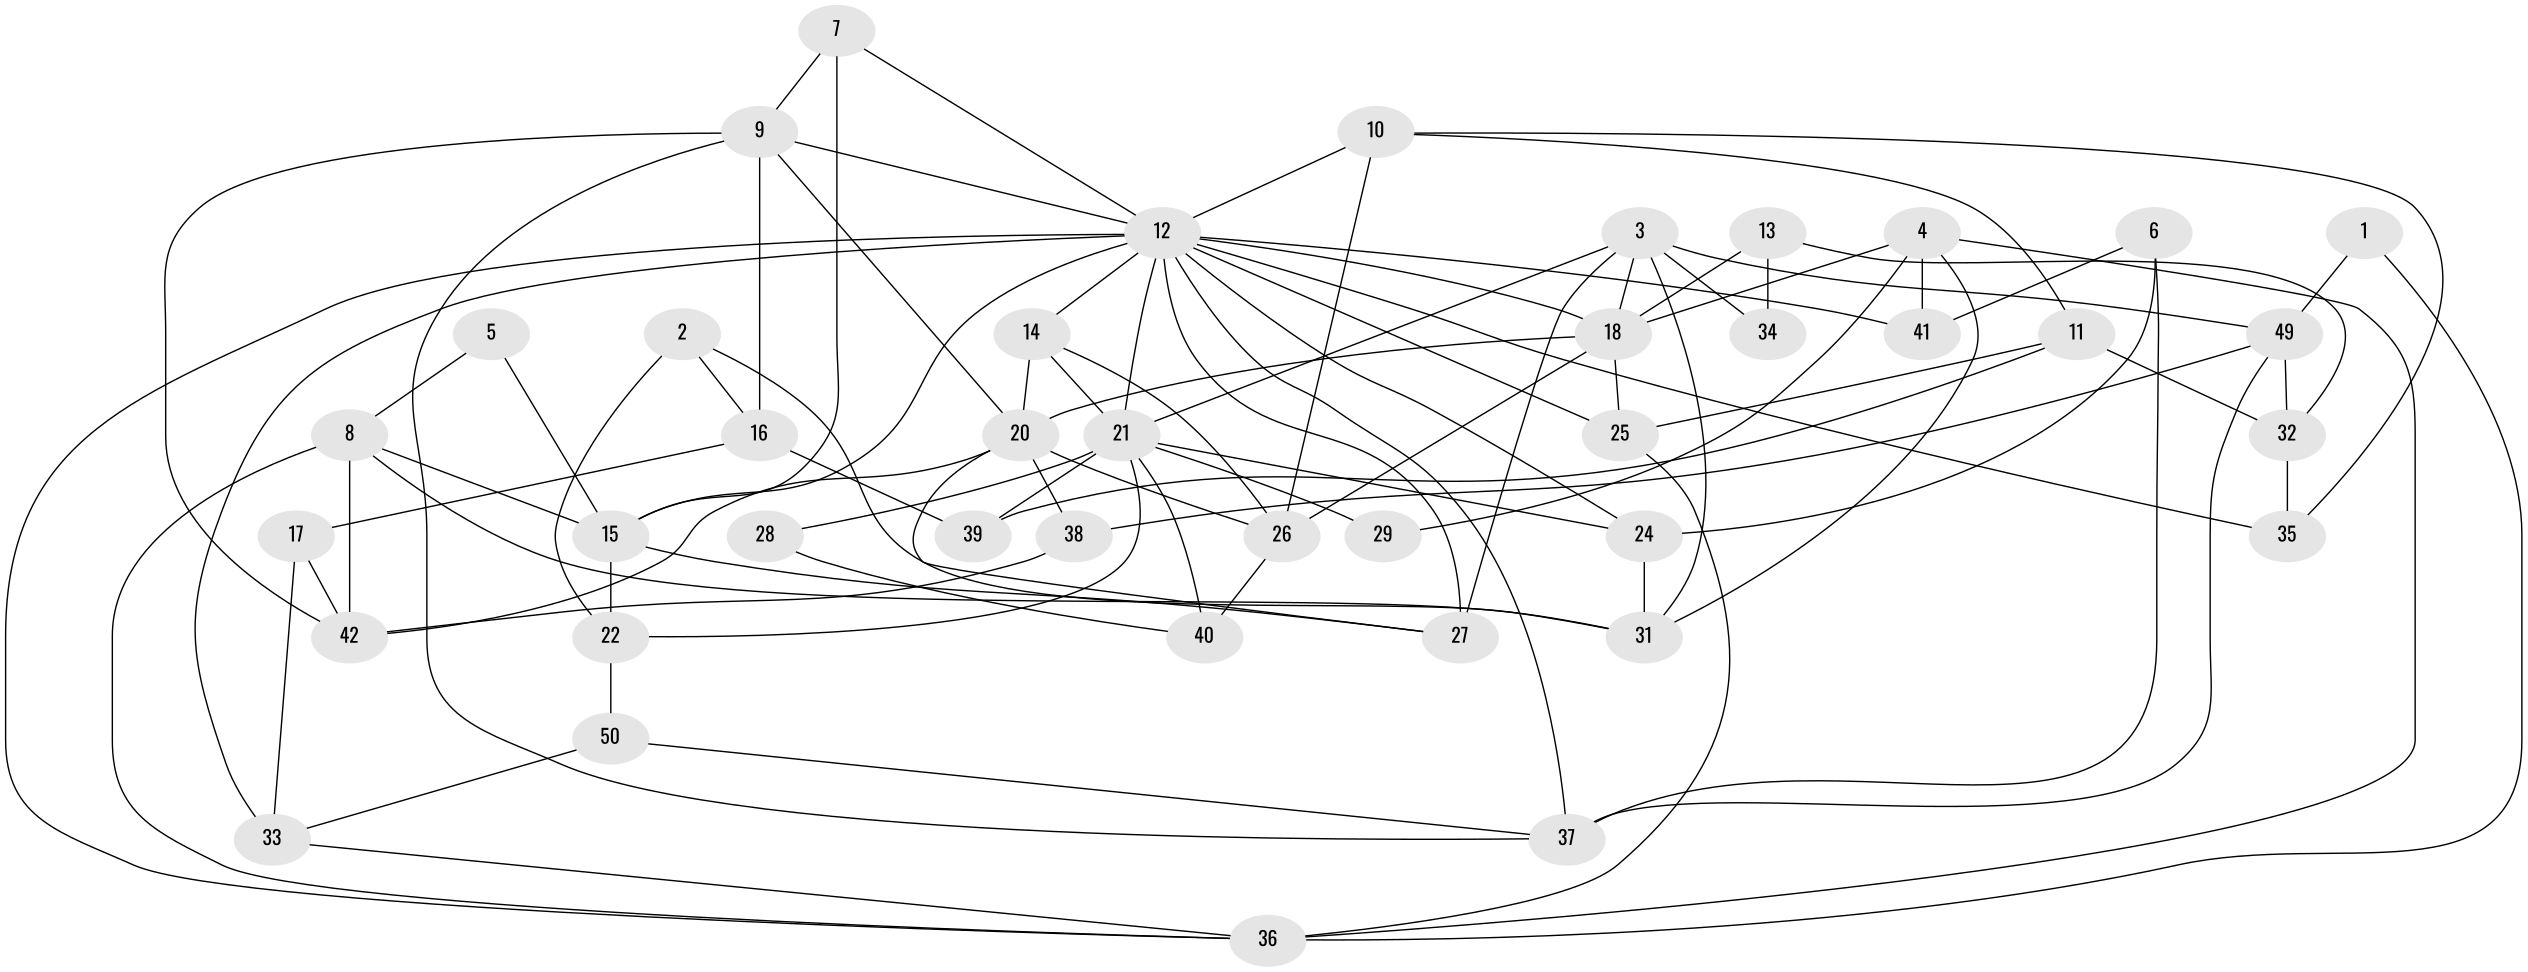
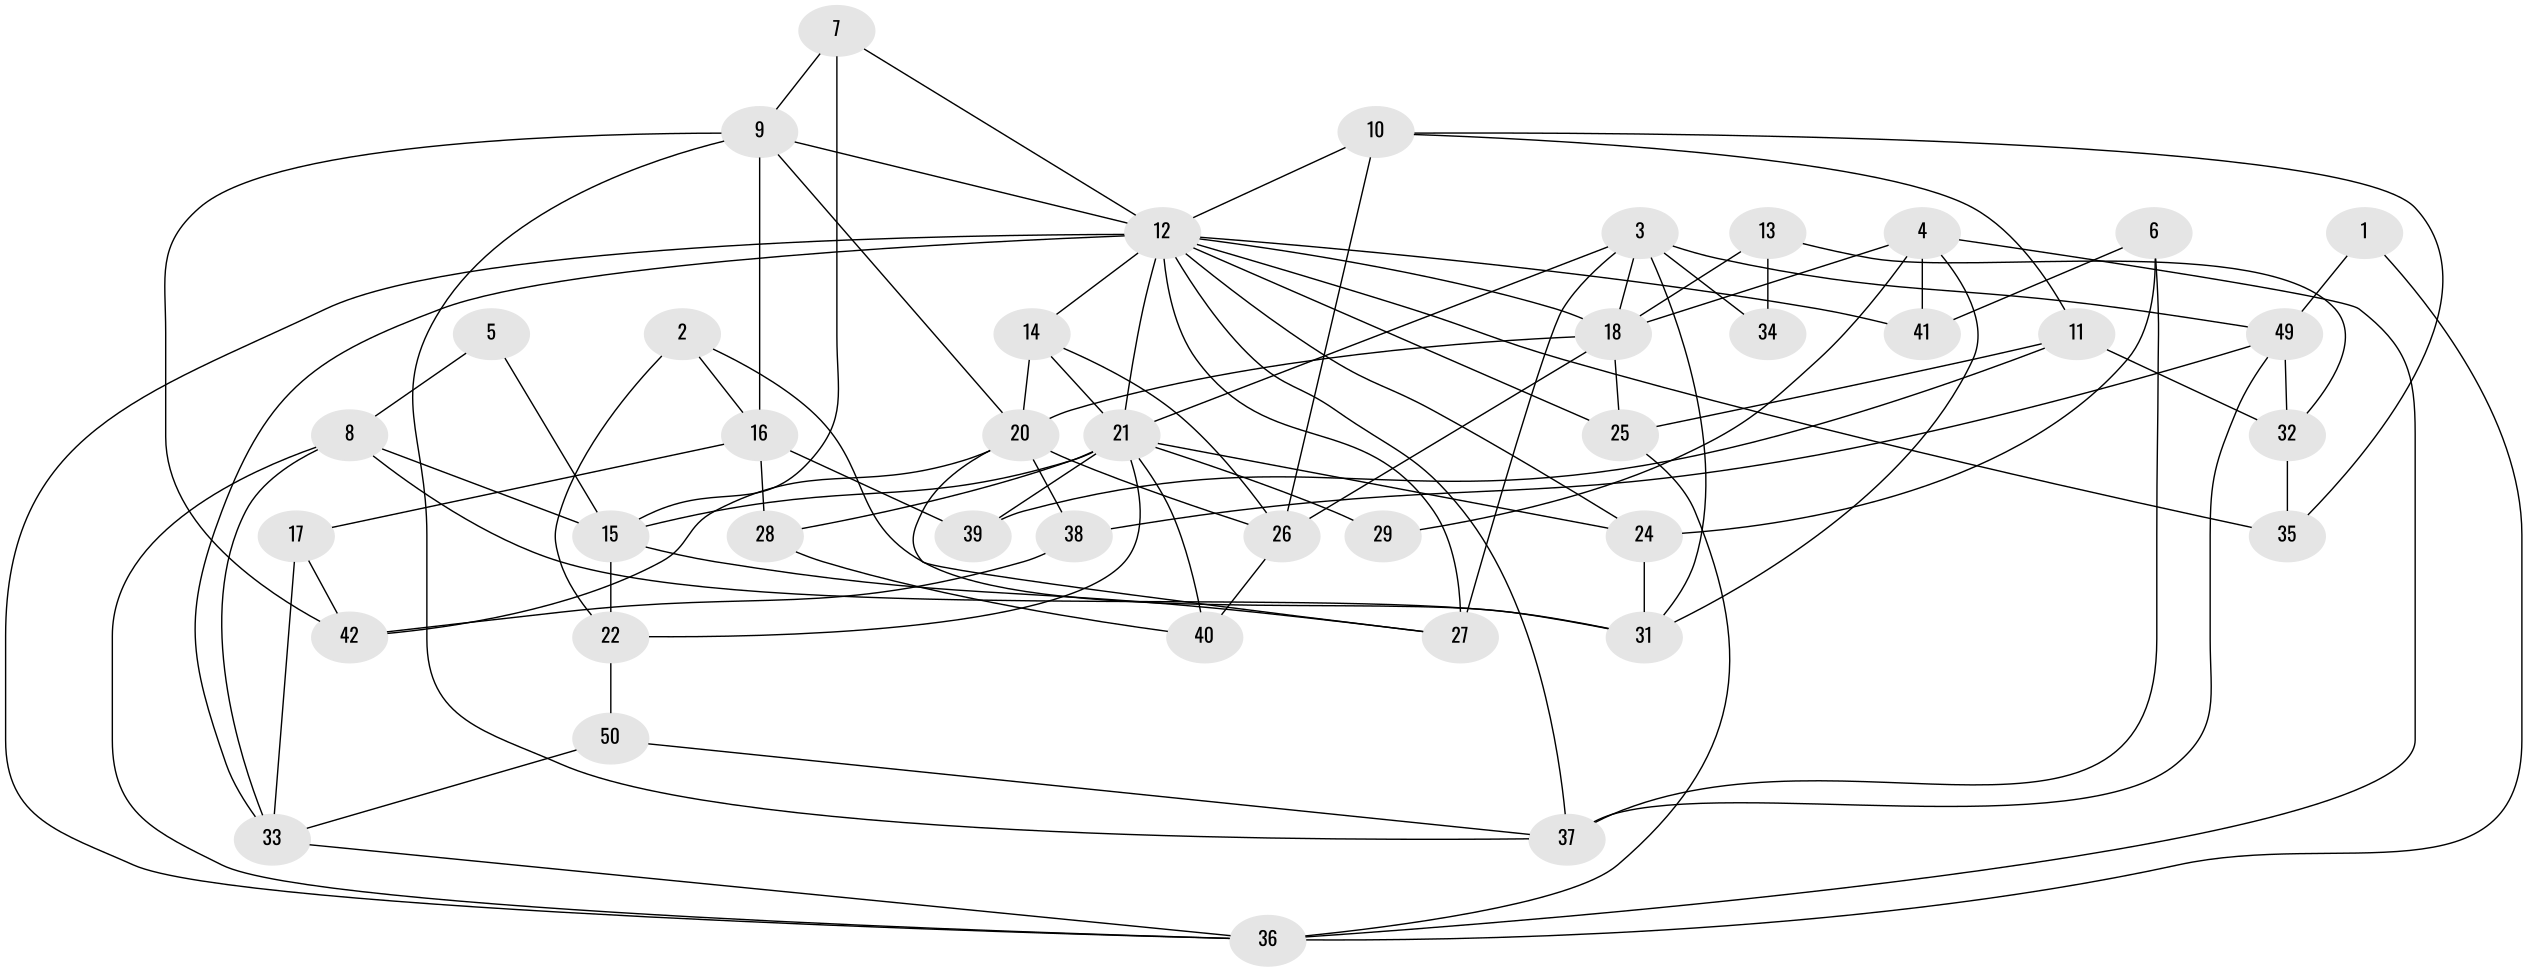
edge "12" -- "15": now "21" -- "15"
edge "16" -- "28": added
edge "8" -- "42": now "8" -- "33"
